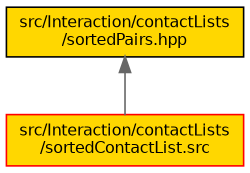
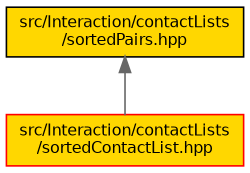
node "src/Interaction/contactLists /sortedContactList.src": label "src/Interaction/contactLists /sortedContactList.src" -> "src/Interaction/contactLists /sortedContactList.hpp"
